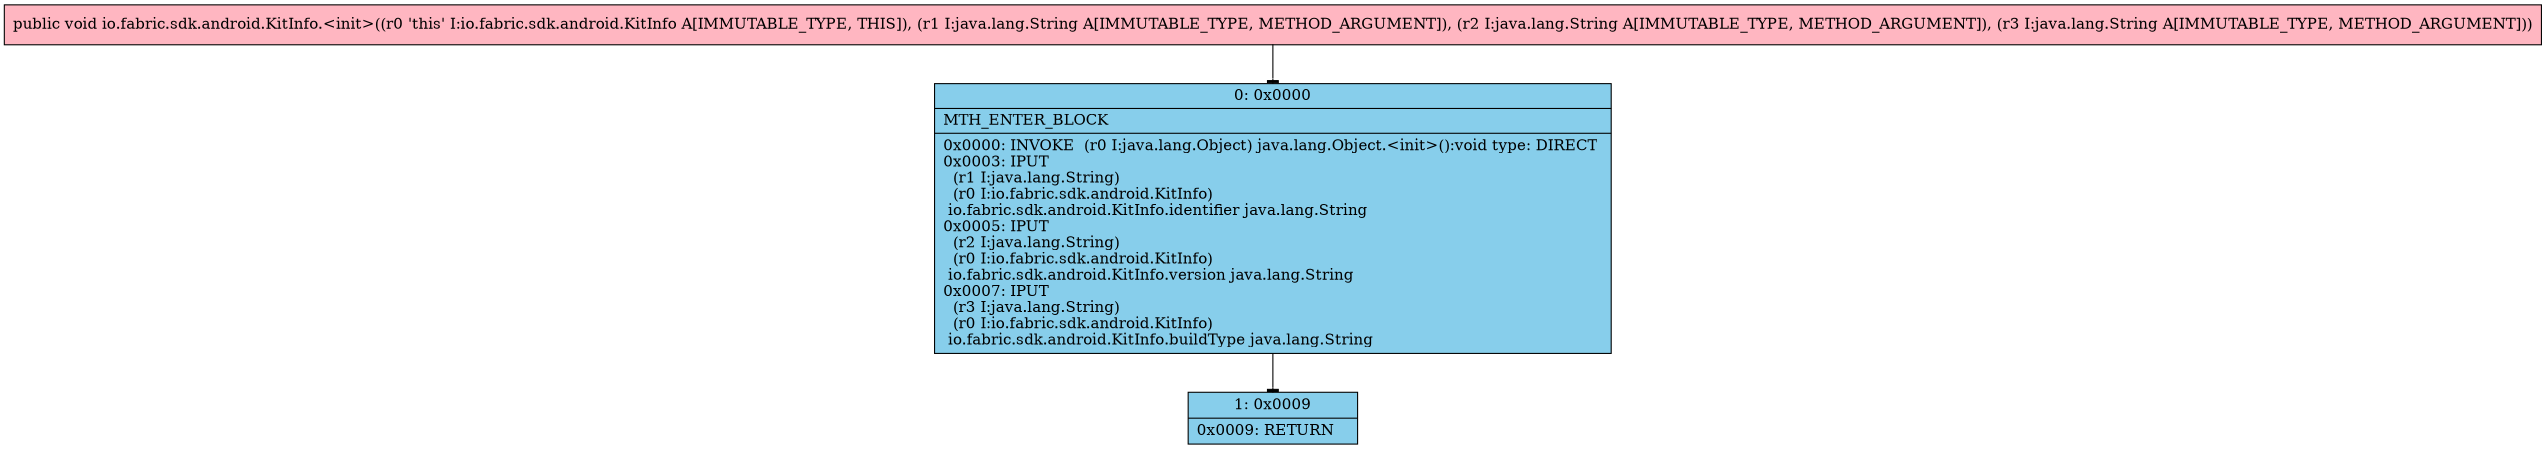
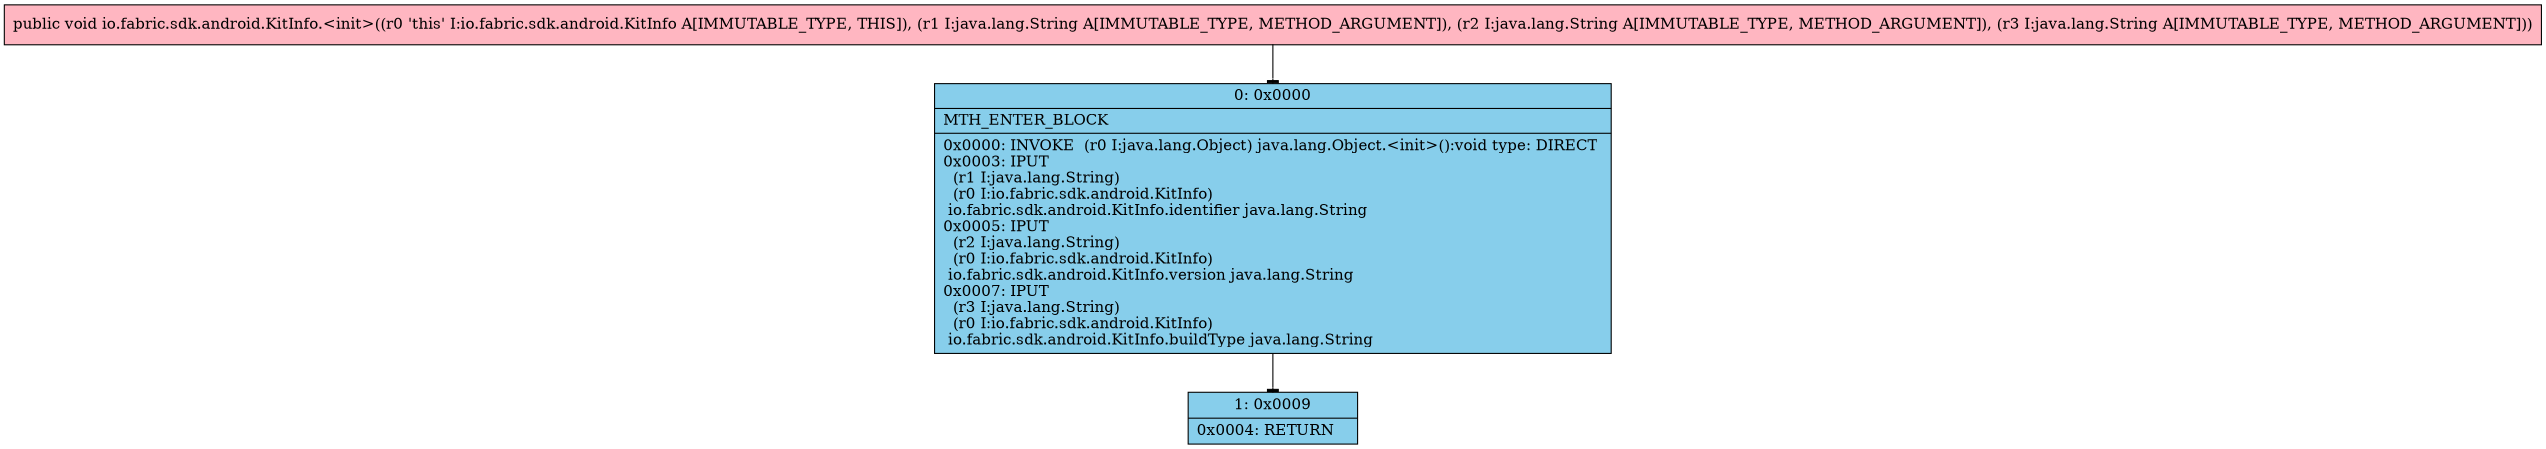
node "1: 0x0009": text "0x0009: RETURN" -> "0x0004: RETURN"
